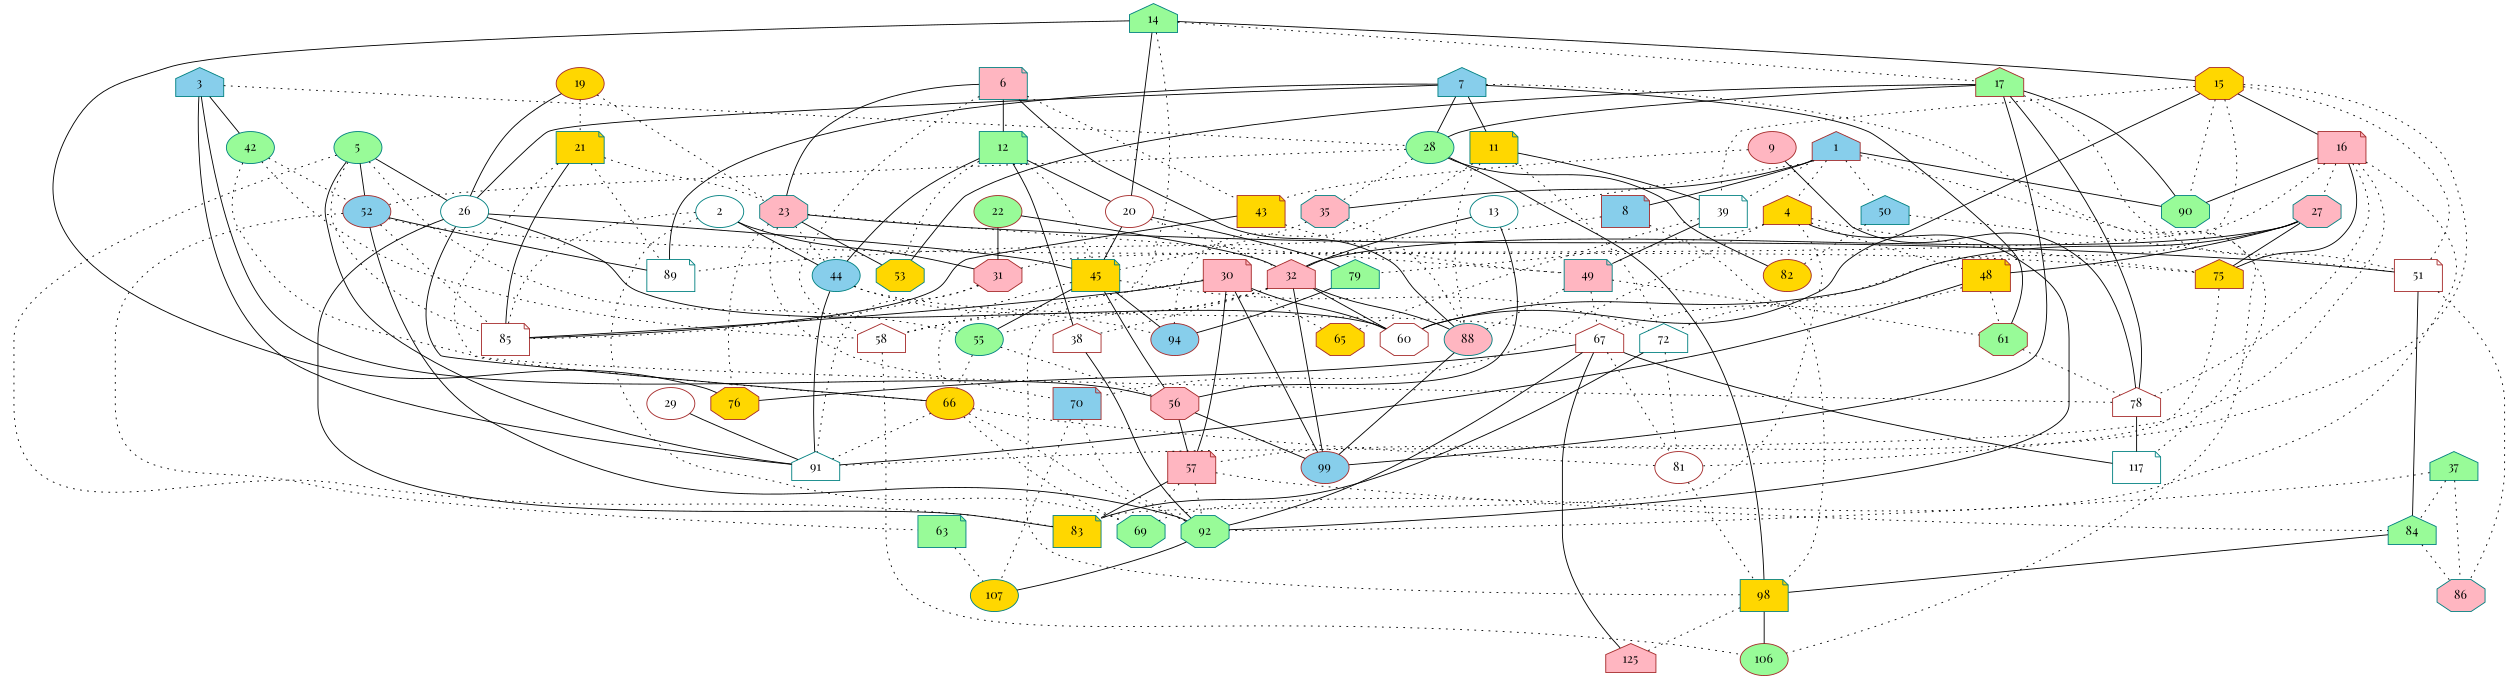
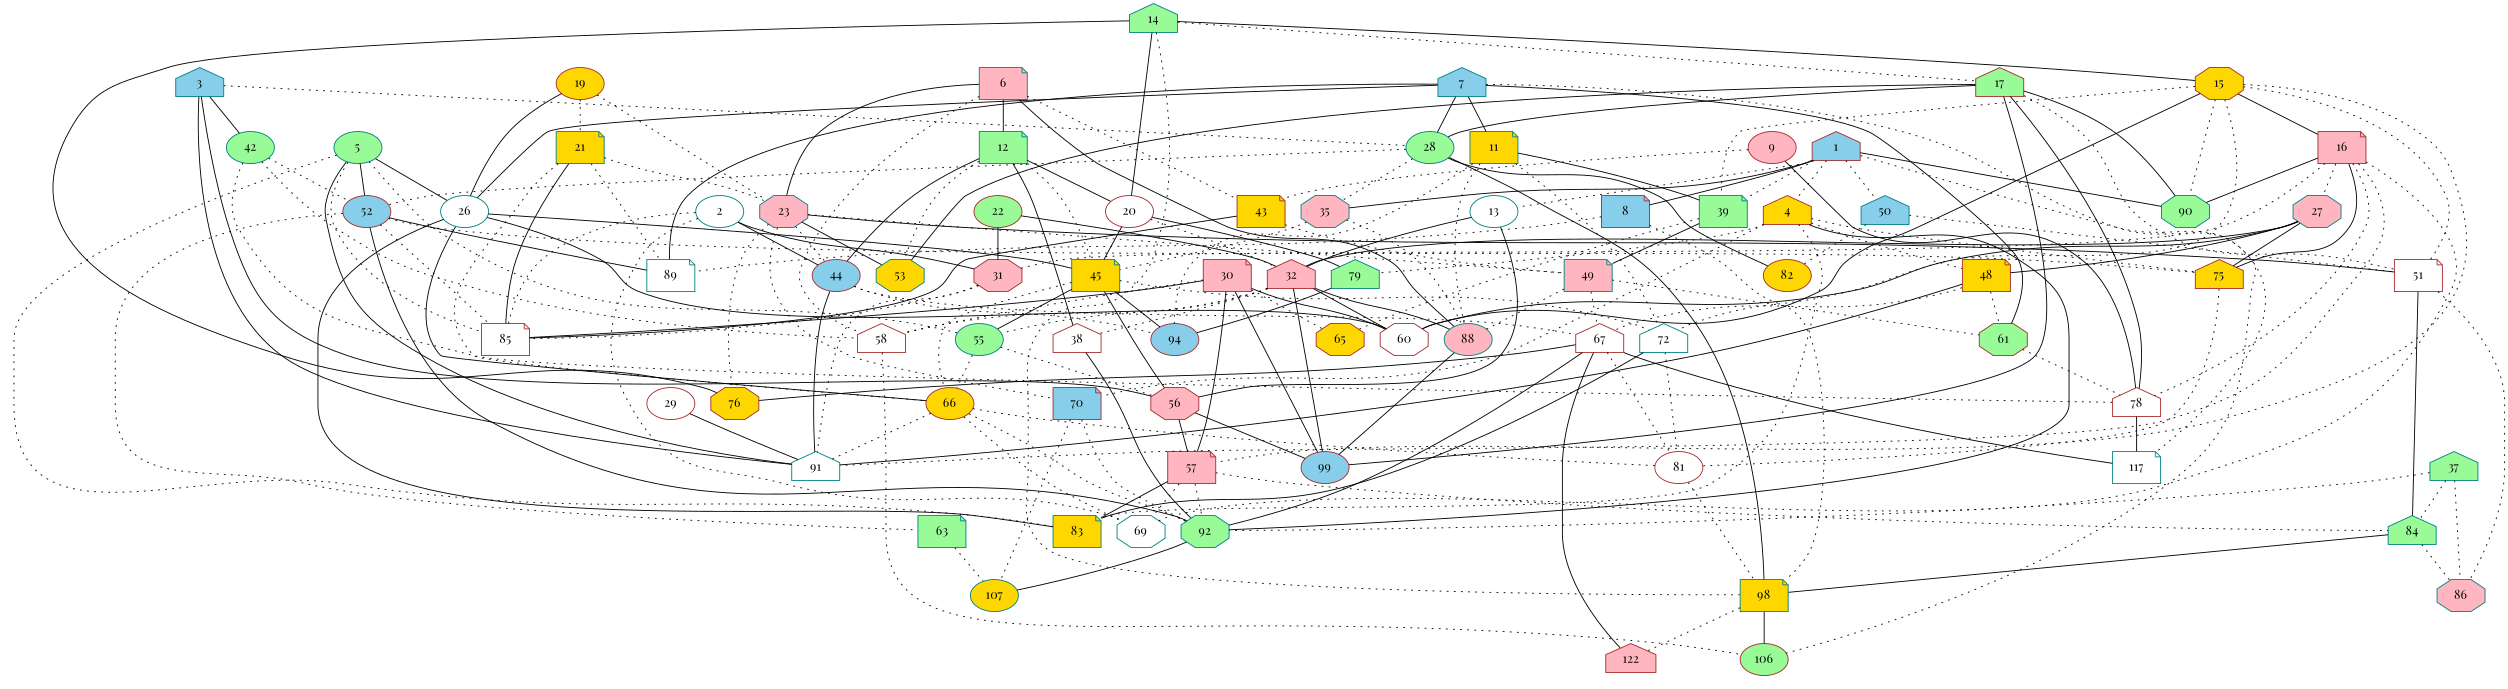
node "39": fillcolor white -> palegreen
node "44": color teal -> brown
node "69": fillcolor palegreen -> white
node "125": label "125" -> "122"
